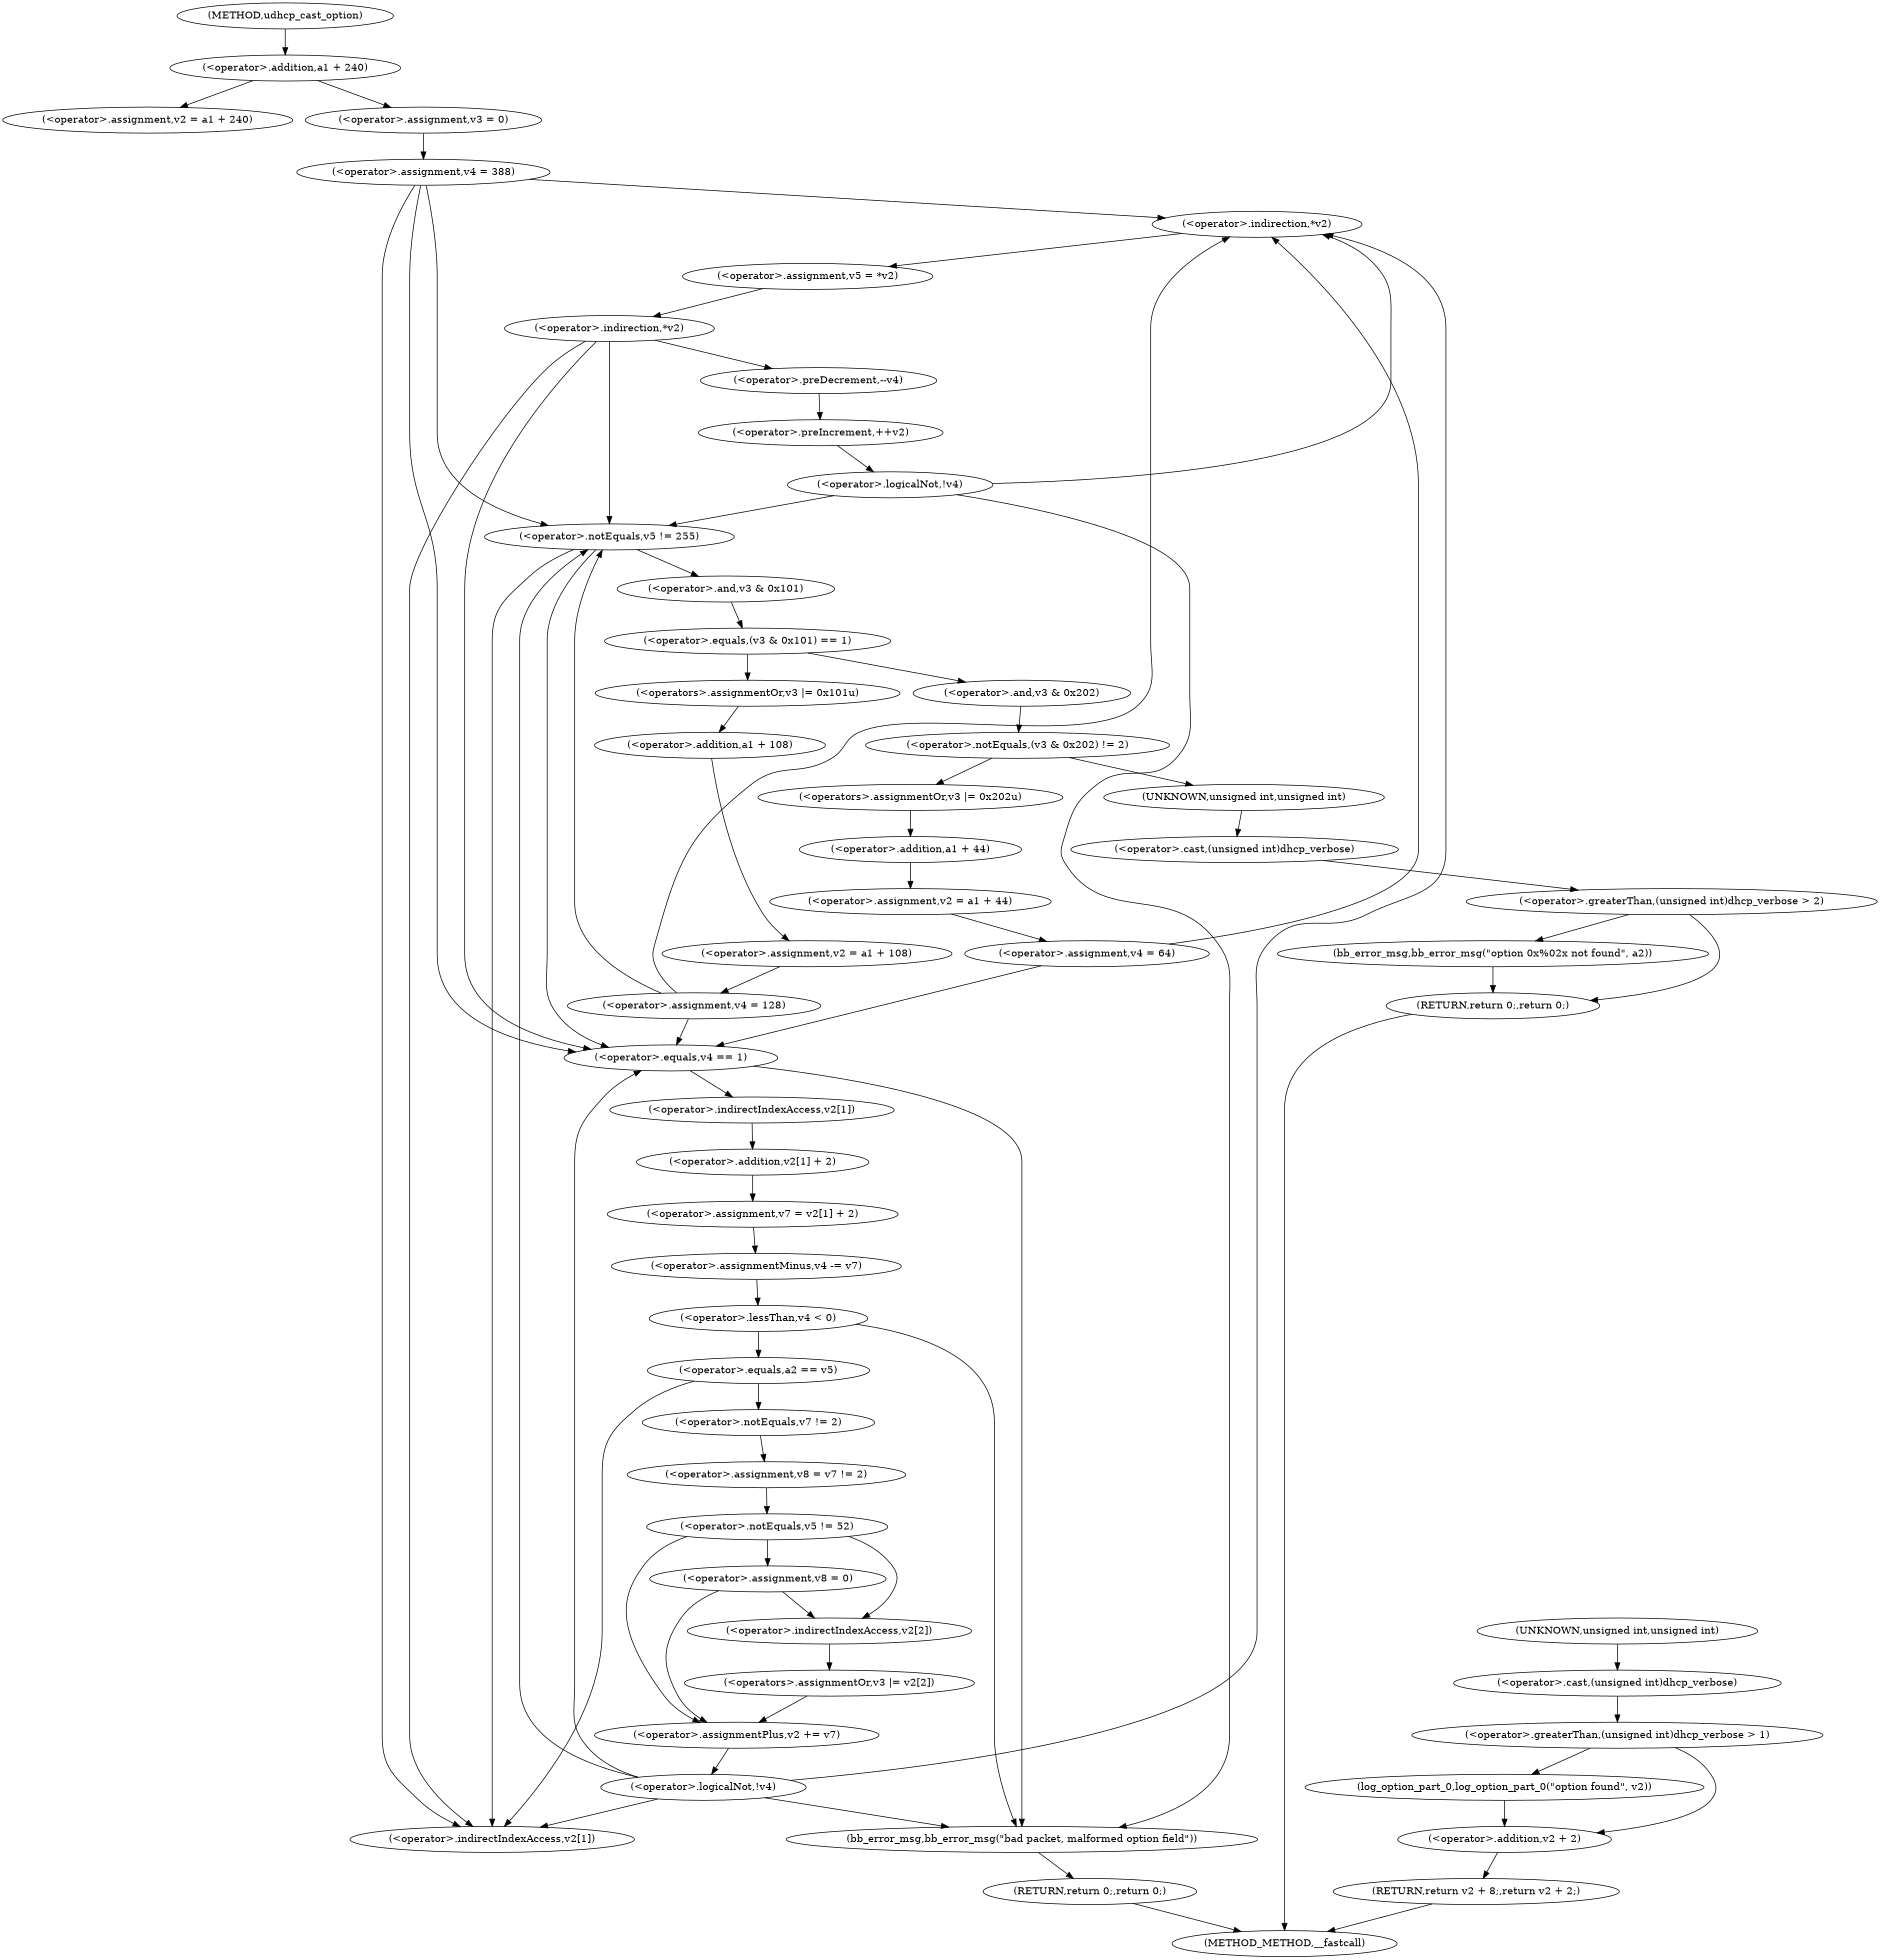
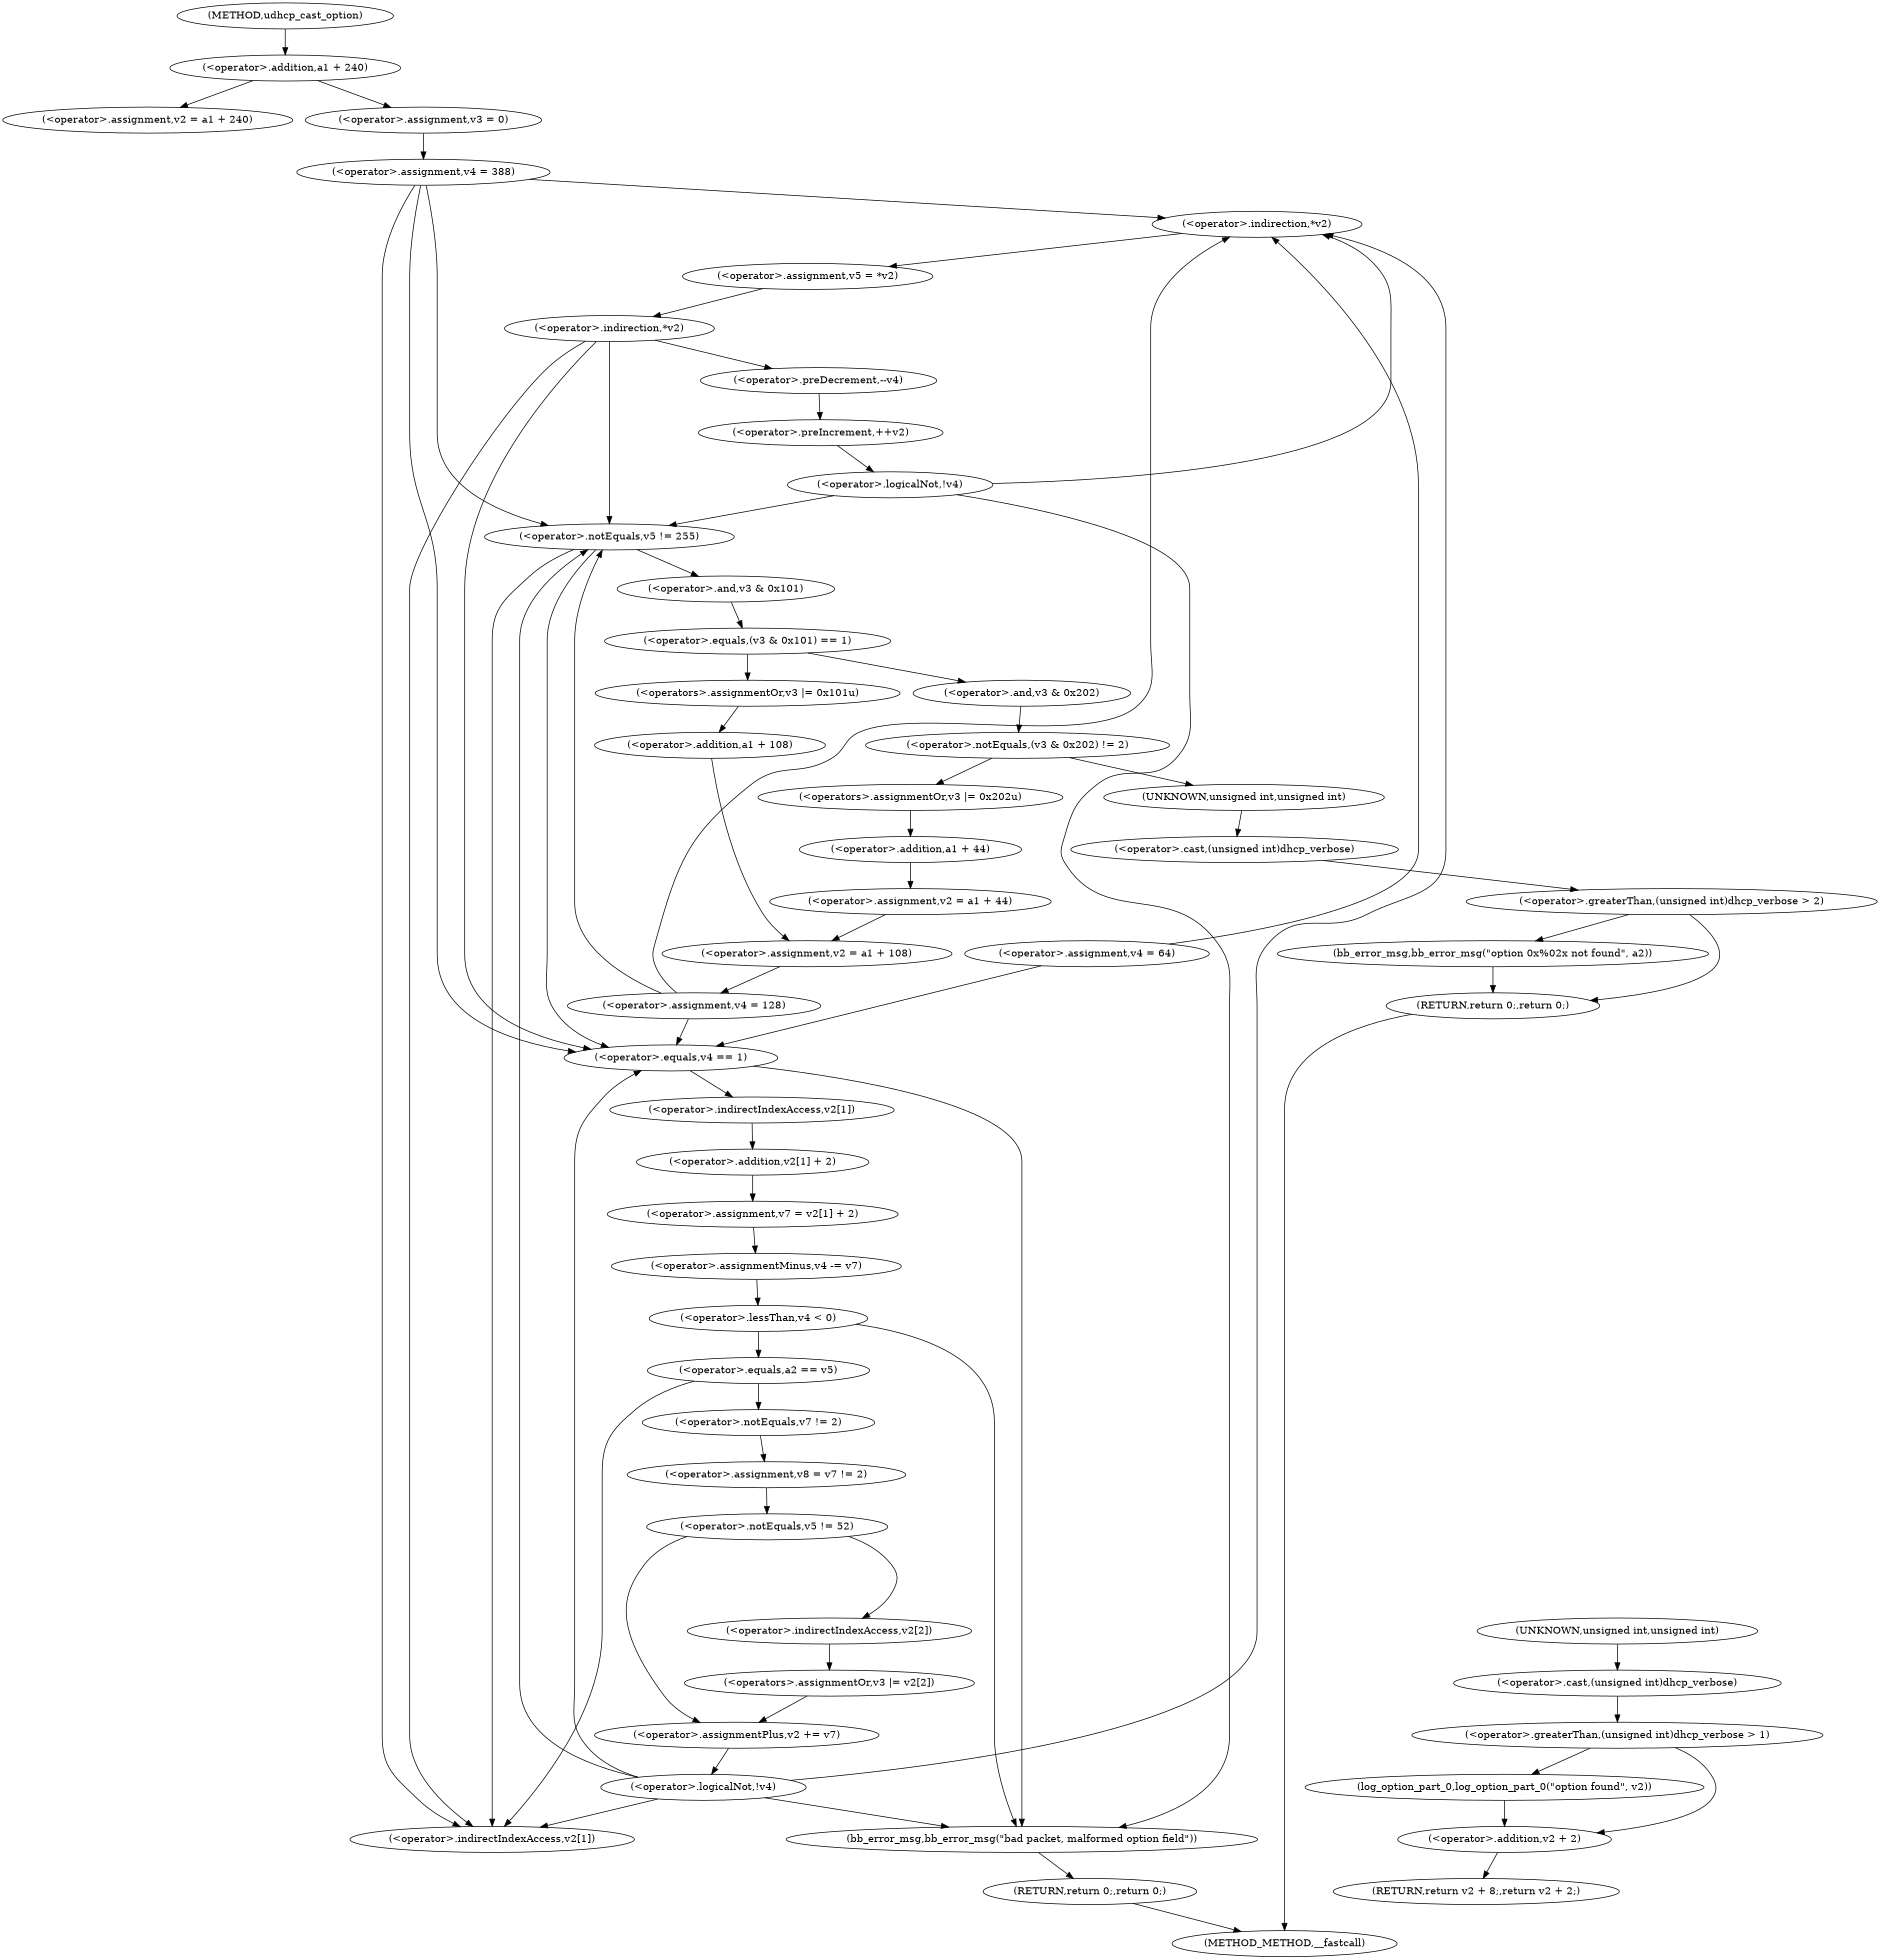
edge "(<operator>.assignment,v2 = a1 + 44)" -> "(<operator>.assignment,v4 = 64)": now "(<operator>.assignment,v2 = a1 + 44)" -> "(<operator>.assignment,v2 = a1 + 108)"
node "(<operator>.assignment,v8 = 0)": removed
edge "(RETURN,return v2 + 8;,return v2 + 2;)" -> "(METHOD_METHOD,__fastcall)": removed
